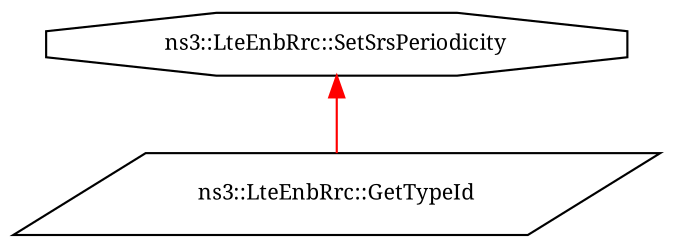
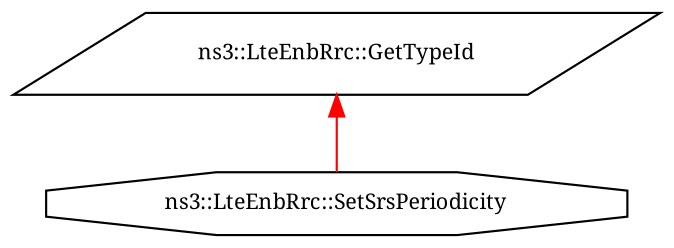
edge "ns3::LteEnbRrc::GetTypeId" -> "ns3::LteEnbRrc::SetSrsPeriodicity": reversed
